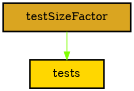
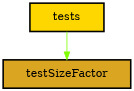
edge "testSizeFactor" -> "tests": reversed
